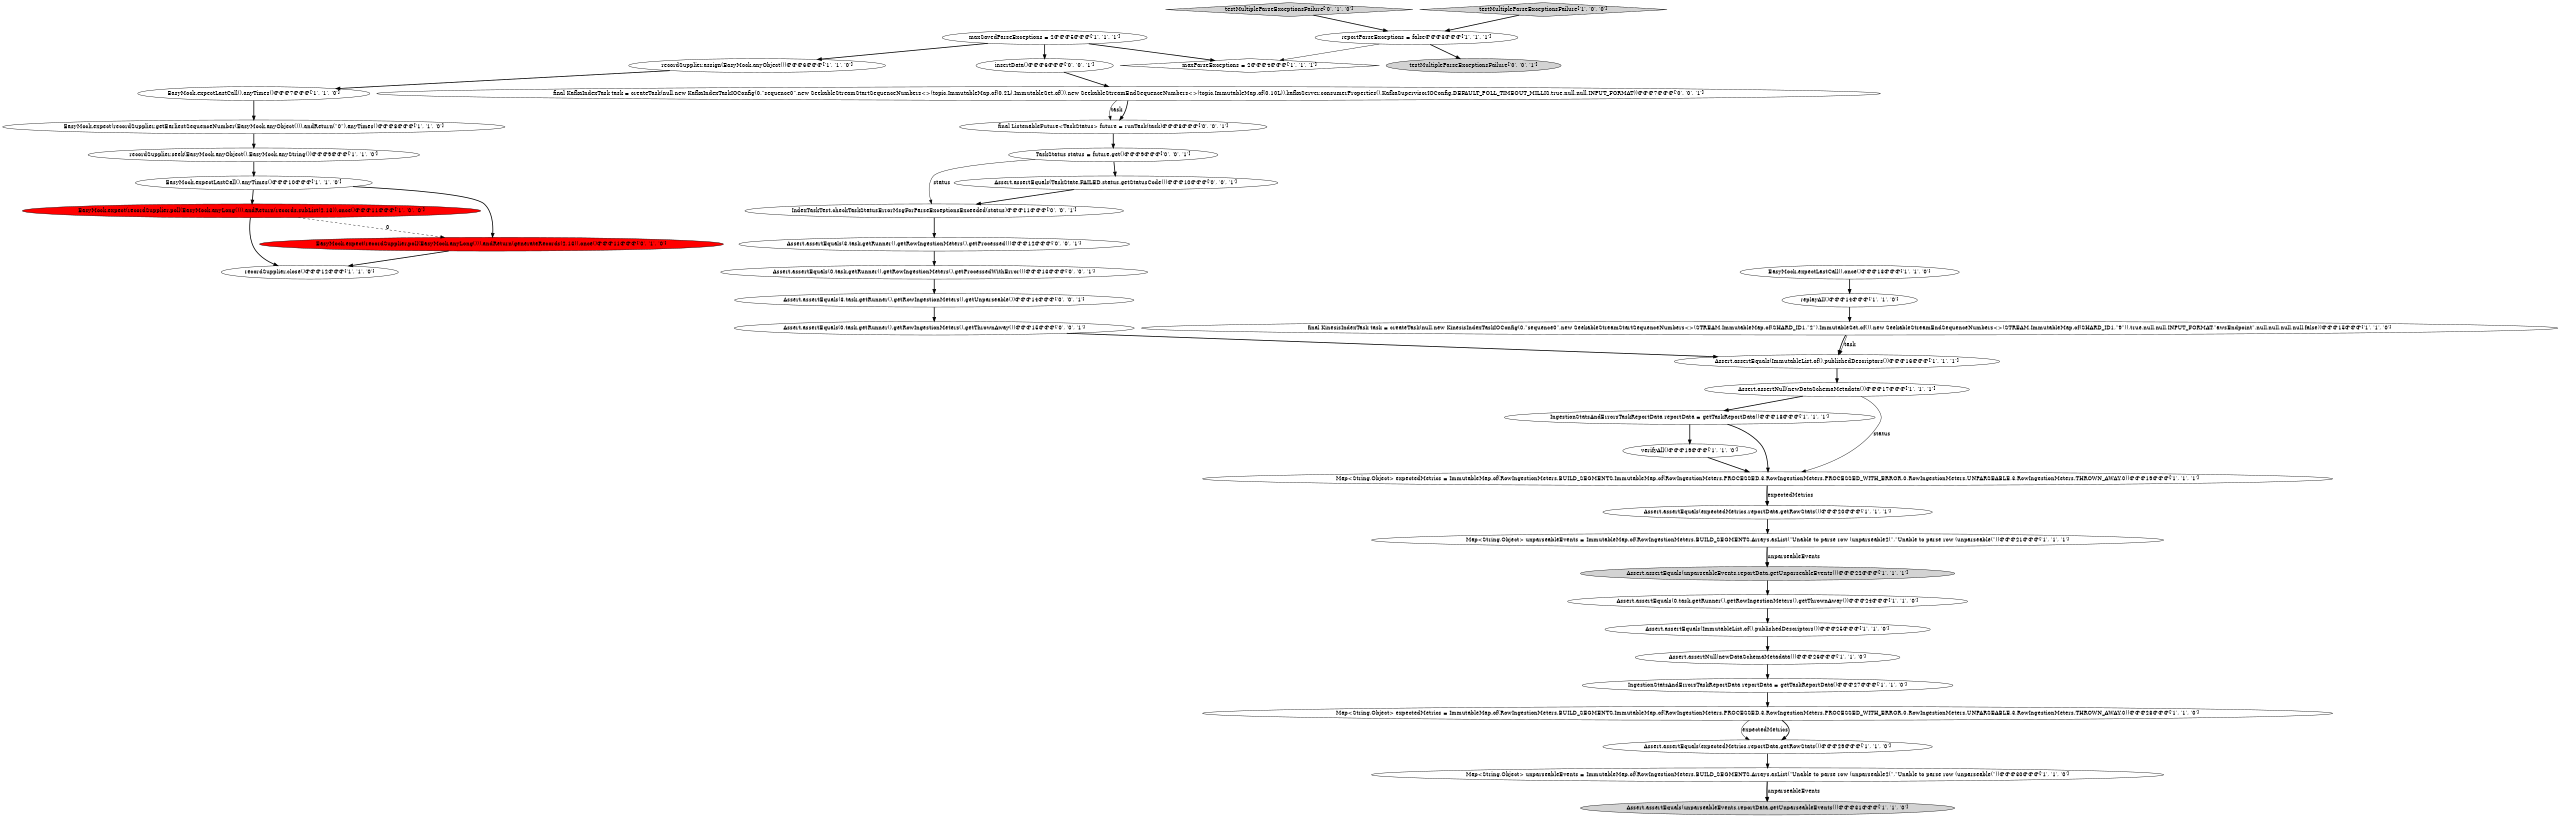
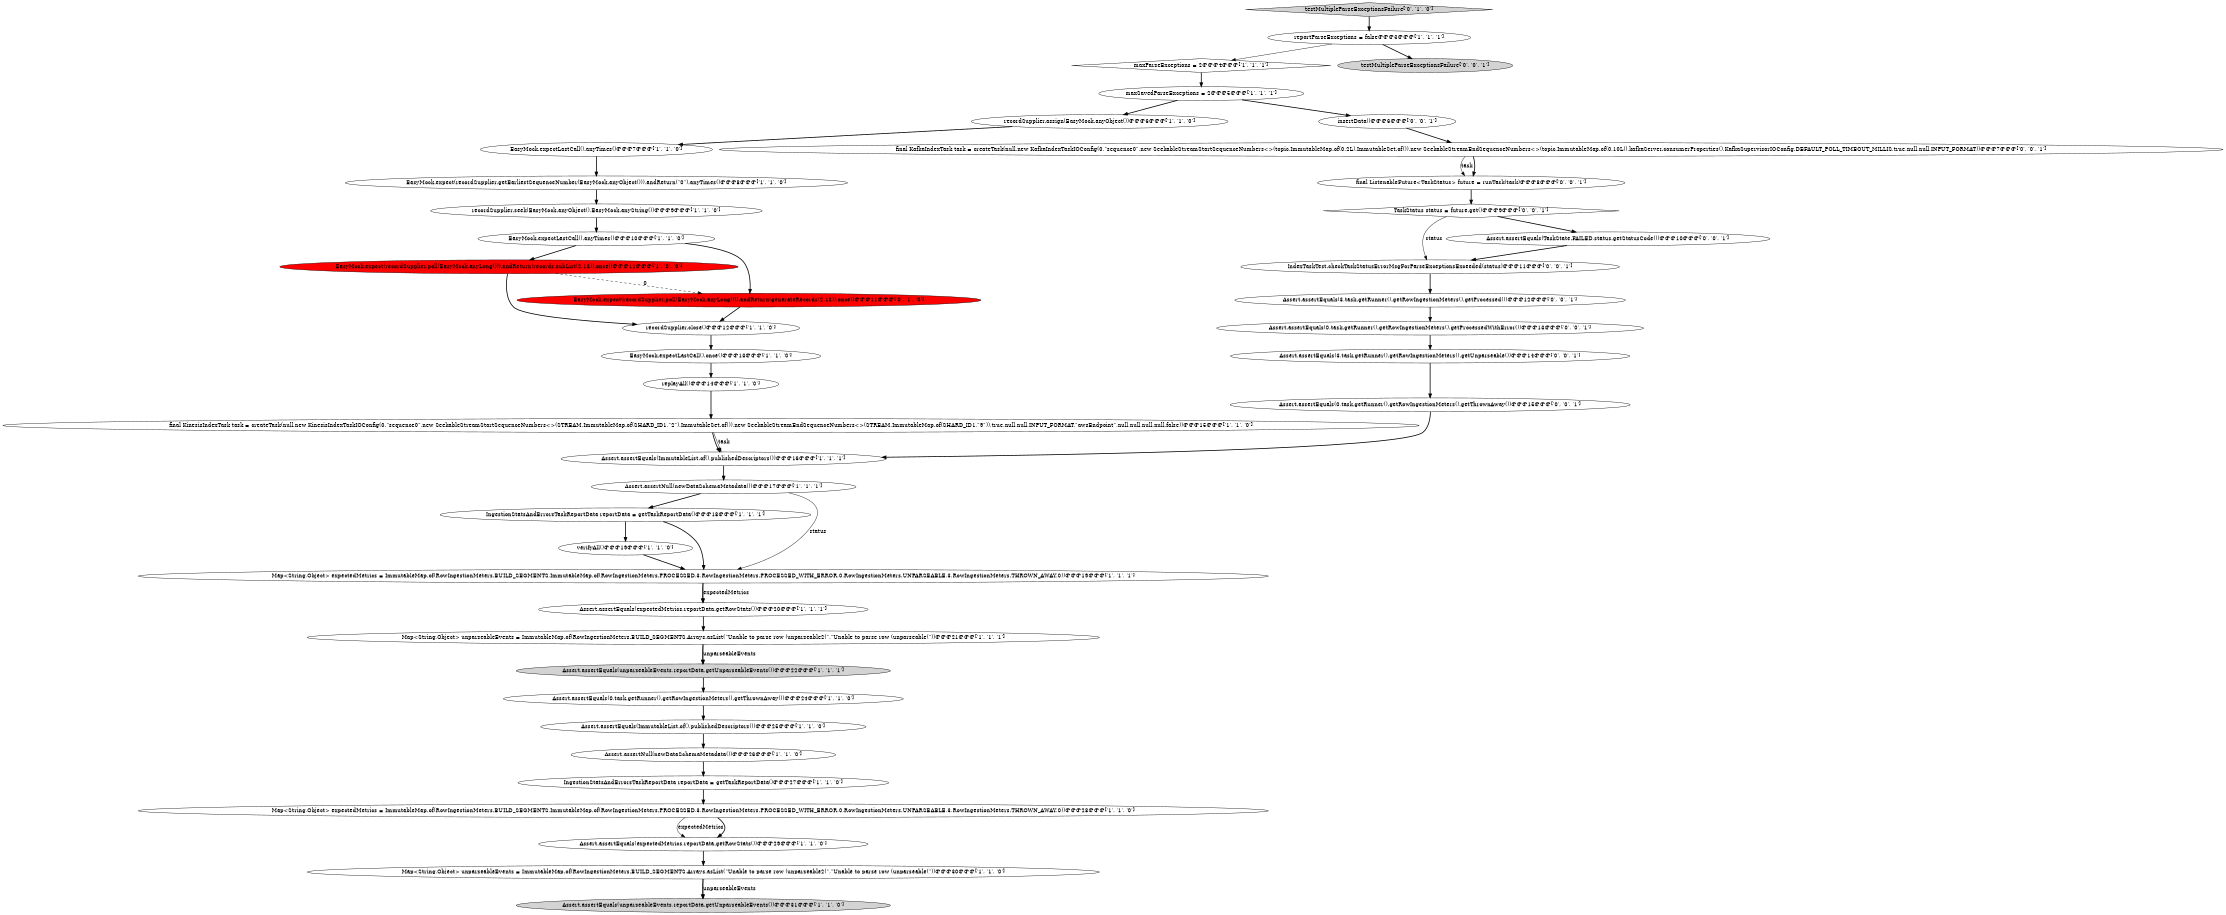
node "testMultipleParseExceptionsFailure['1', '0', '0']": removed
edge "maxSavedParseExceptions = 2@@@5@@@['1', '1', '1']" -> "maxParseExceptions = 2@@@4@@@['1', '1', '1']": reversed
node "TaskStatus status = future.get()@@@9@@@['0', '0', '1']": shape ellipse -> diamond
edge "recordSupplier.close()@@@12@@@['1', '1', '0']" -> "EasyMock.expectLastCall().once()@@@13@@@['1', '1', '0']": added
